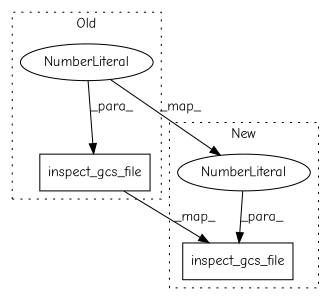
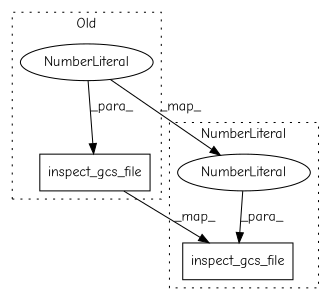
cluster "New": label "New" -> "NumberLiteral"
